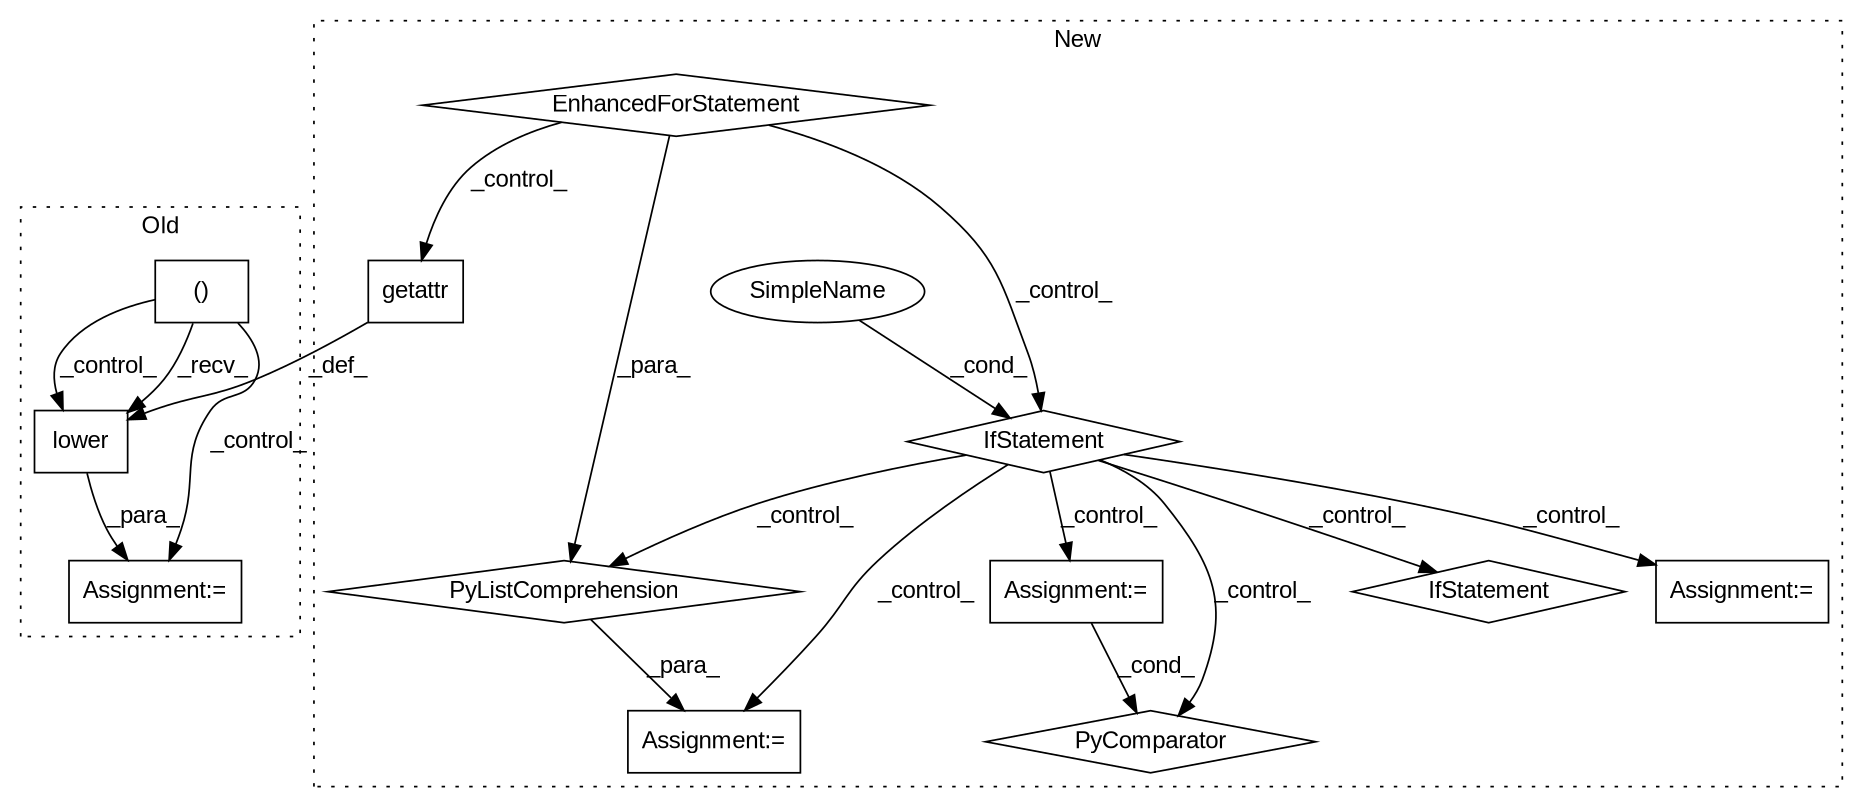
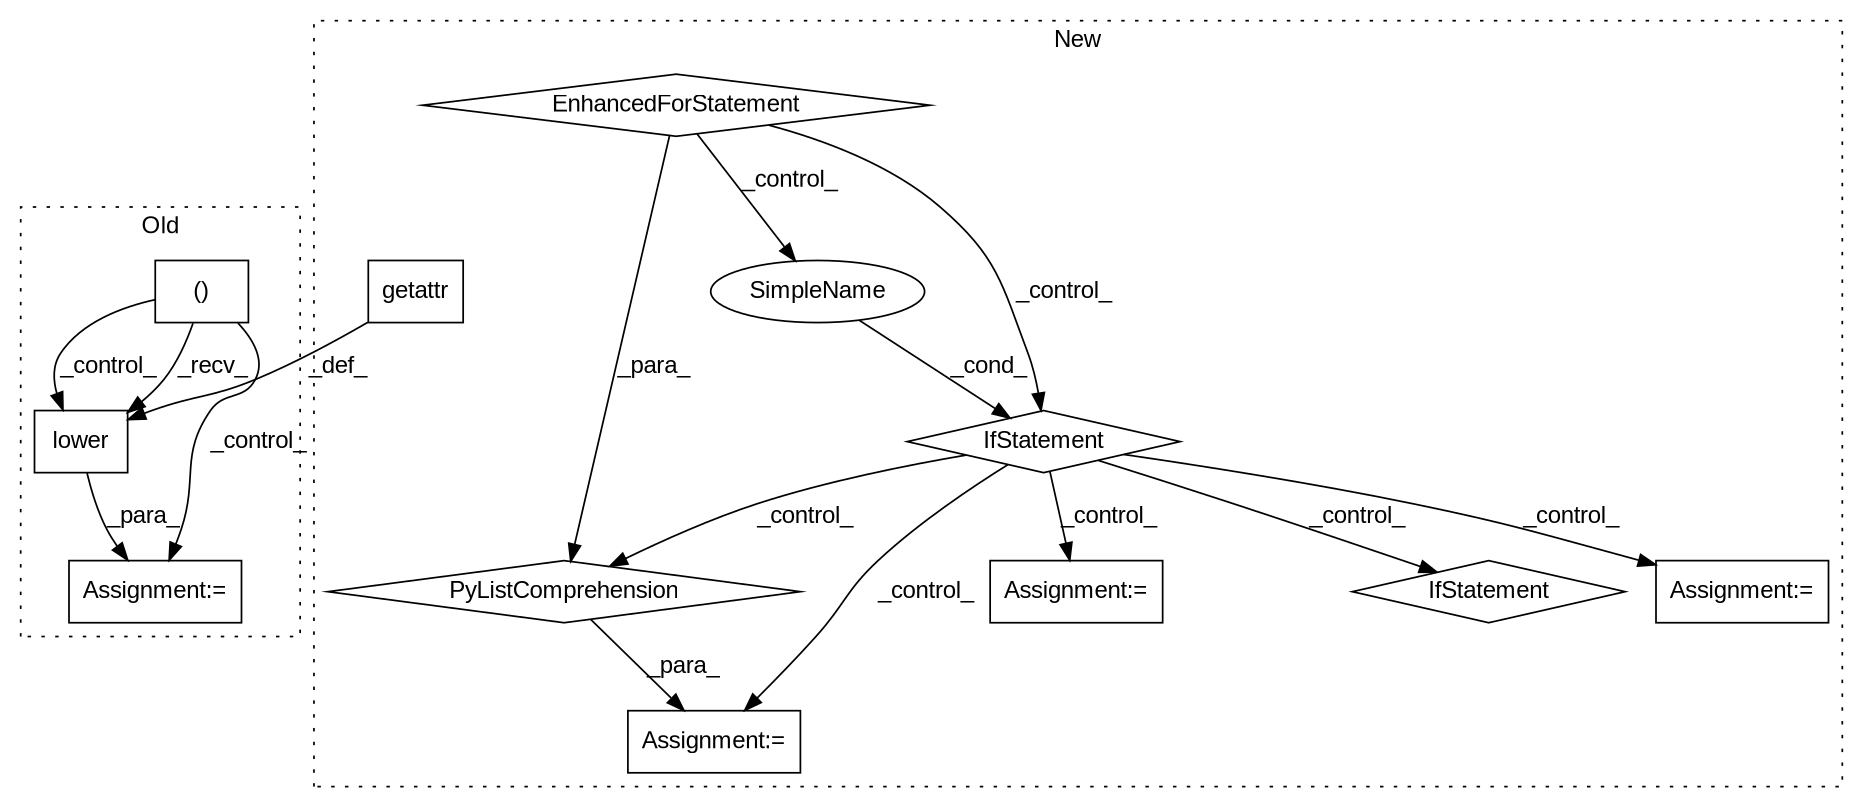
edge "EnhancedForStatement" -> "getattr": now "EnhancedForStatement" -> "SimpleName"
node "PyComparator": removed
